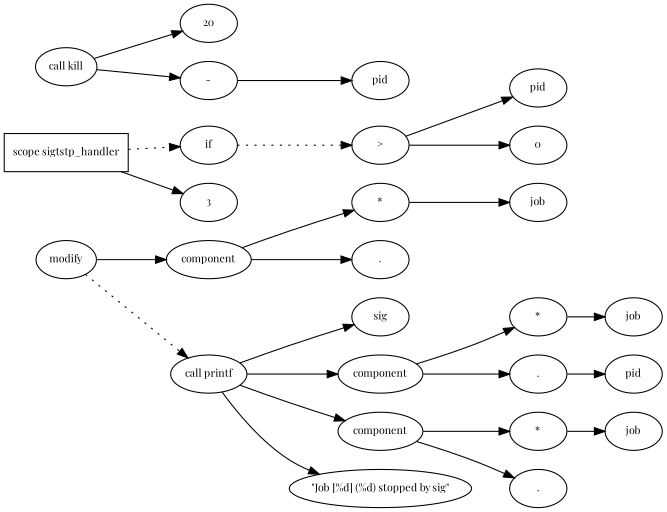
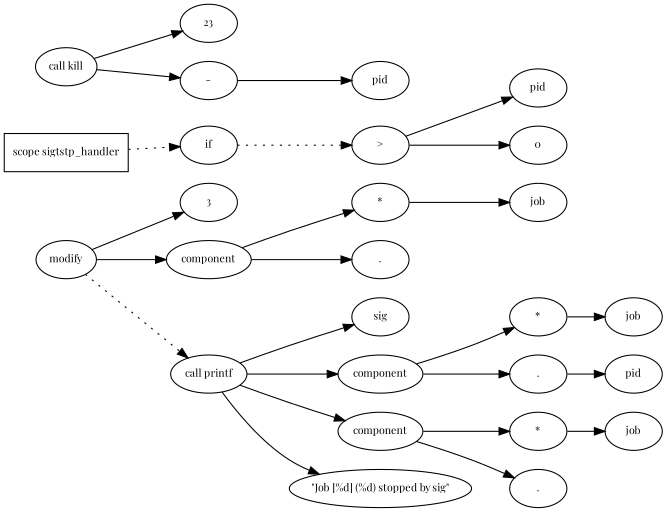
node "20": label "20" -> "23"
edge "scope sigtstp_handler" -> "3": now "modify" -> "3"
